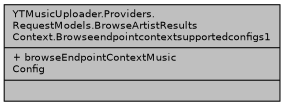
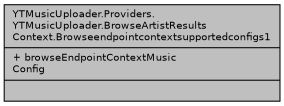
node "YTMusicUploader.Providers.": text "RequestModels.BrowseArtistResults" -> "YTMusicUploader.BrowseArtistResults"
